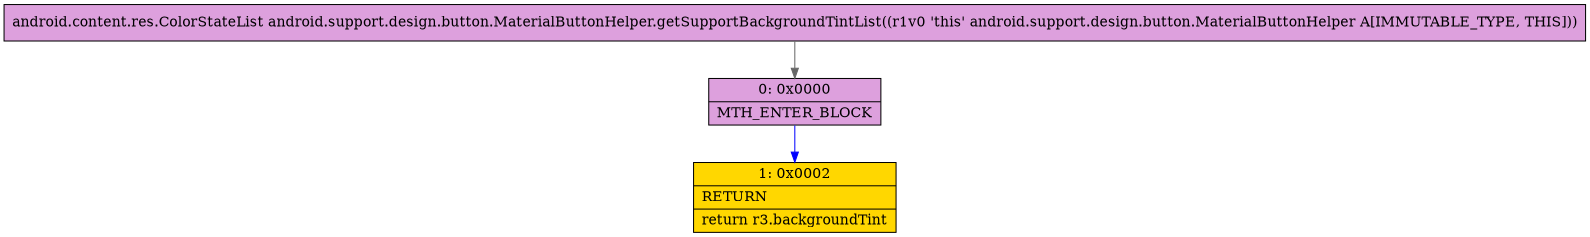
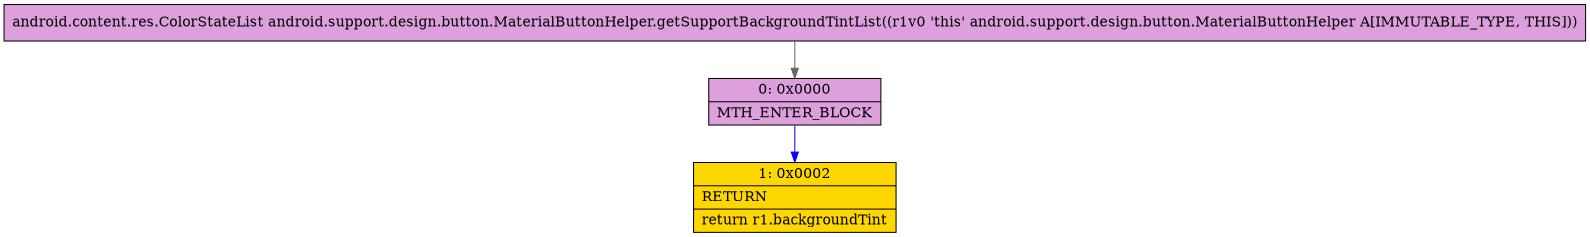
node "1: 0x0002": text "return r3.backgroundTint" -> "return r1.backgroundTint"
